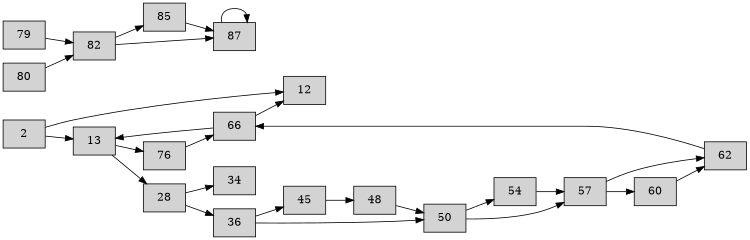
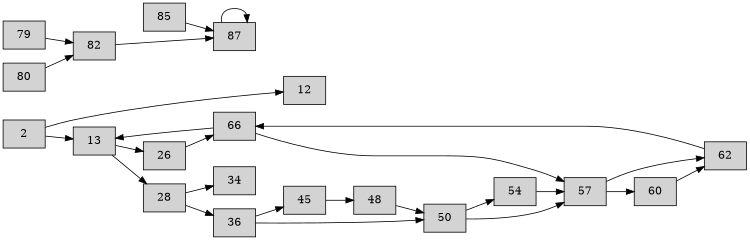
edge "82" -> "85": removed
edge "66" -> "12": now "66" -> "57"
node "76": label "76" -> "26"
